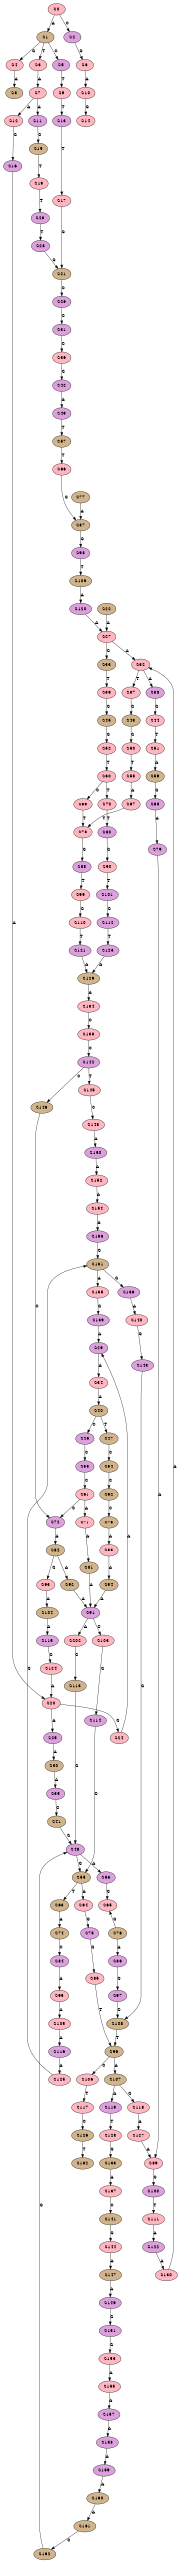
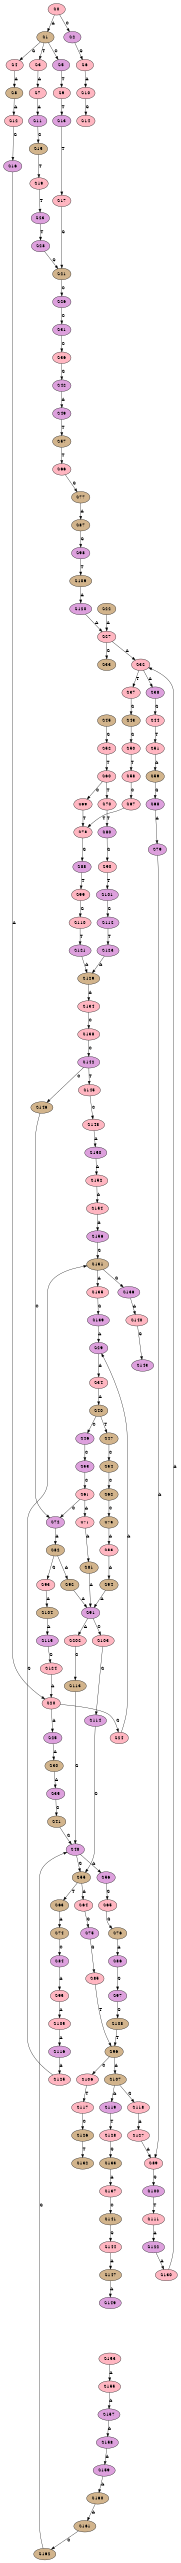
edge "S7" -> "S12": now "S8" -> "S12"
edge "S66" -> "S87": now "S66" -> "S77"
node "S39": removed
edge "S58" -> "S67": label "A" -> "C"
edge "S143" -> "S108": removed, label "G"
edge "S76" -> "S65": reversed
node "S151": removed
